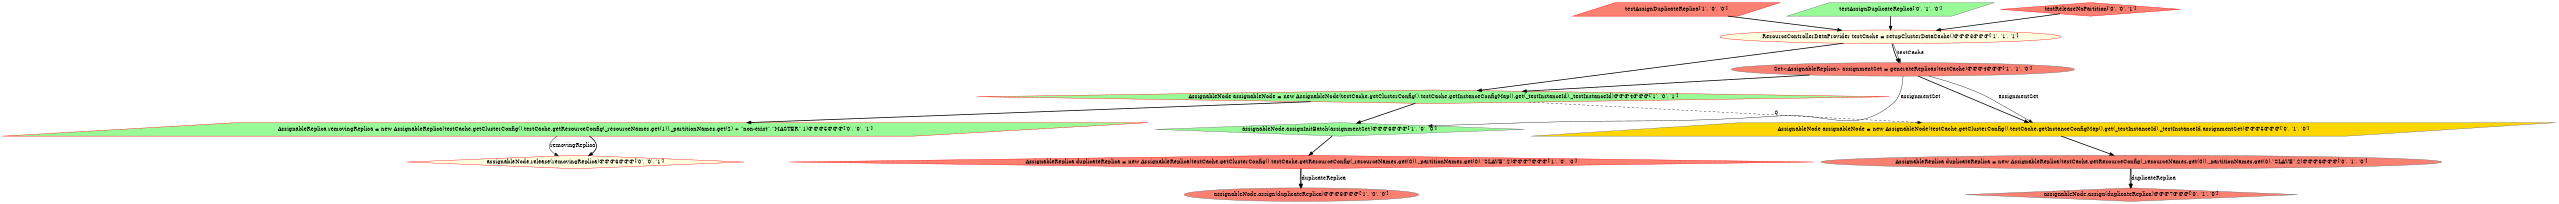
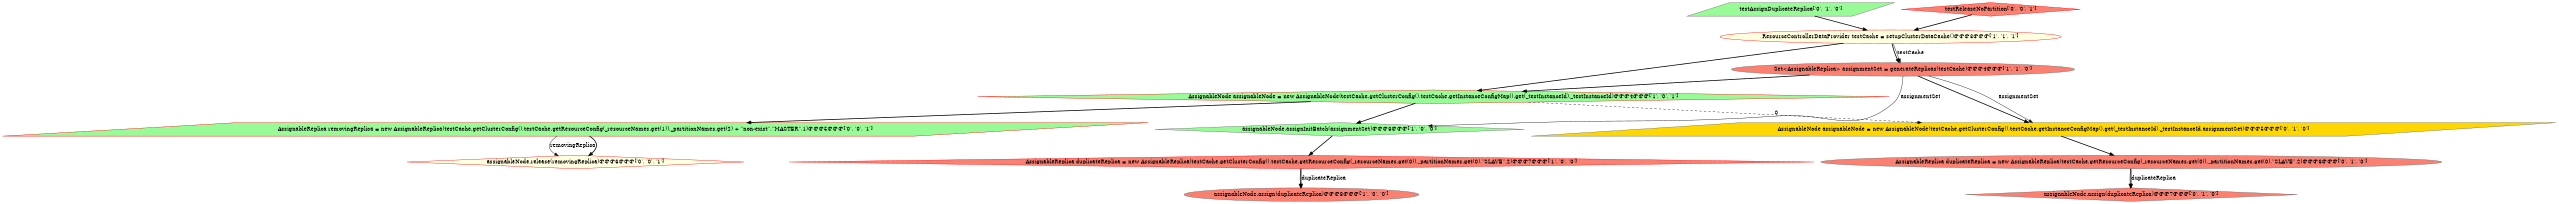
node "testAssignDuplicateReplica['1', '0', '0']": removed
